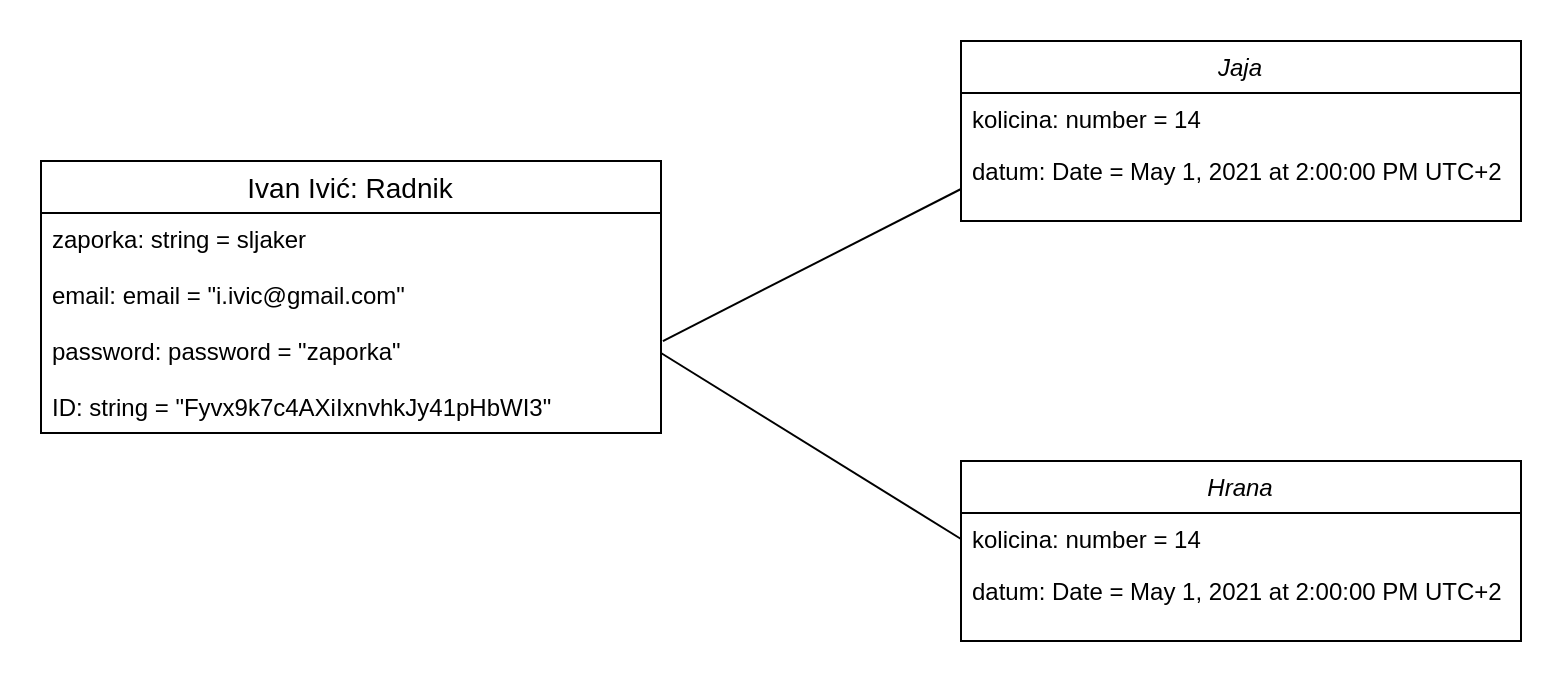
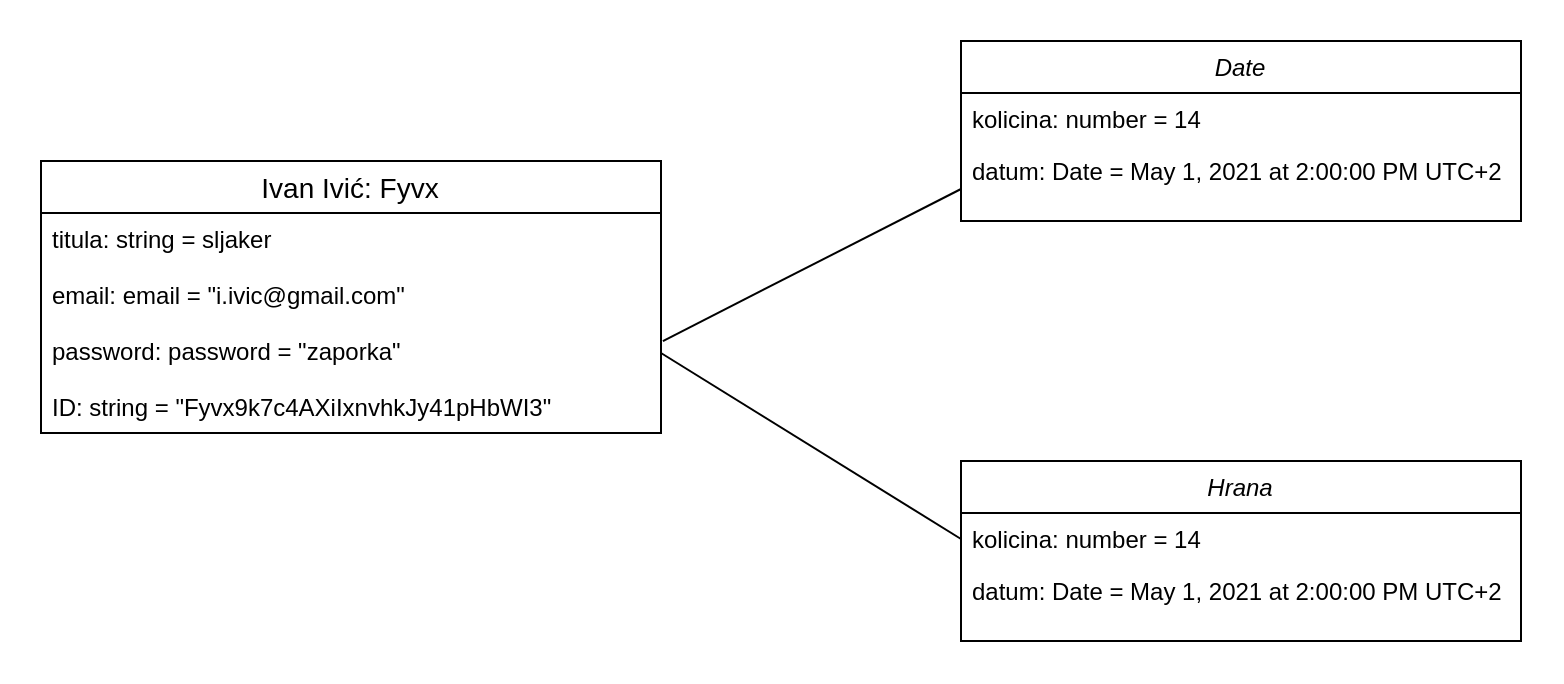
node "Jaja": label "Jaja" -> "Date"
node "Ivan Ivić: Radnik": label "Ivan Ivić: Radnik" -> "Ivan Ivić: Fyvx"
node "zaporka: string = sljaker": label "zaporka: string = sljaker" -> "titula: string = sljaker"
